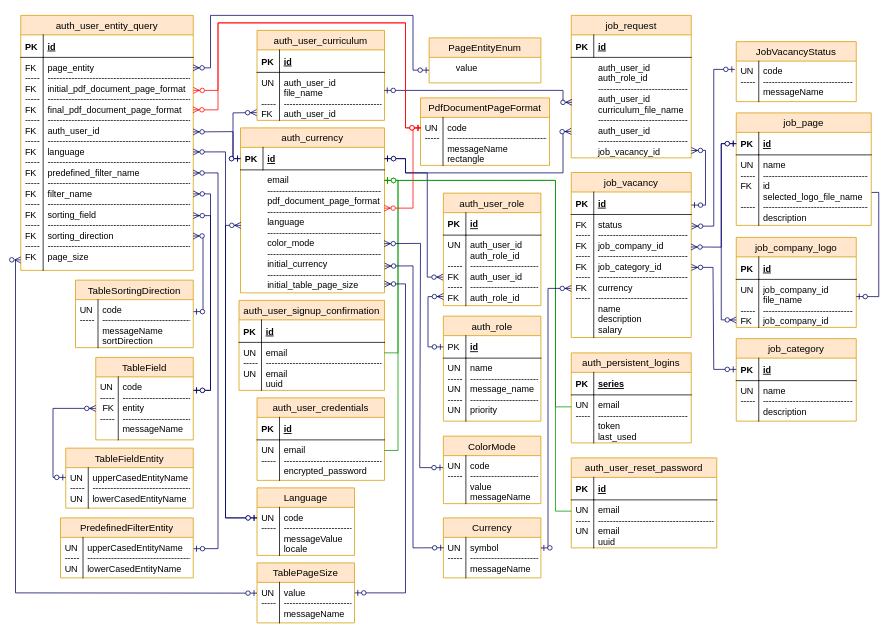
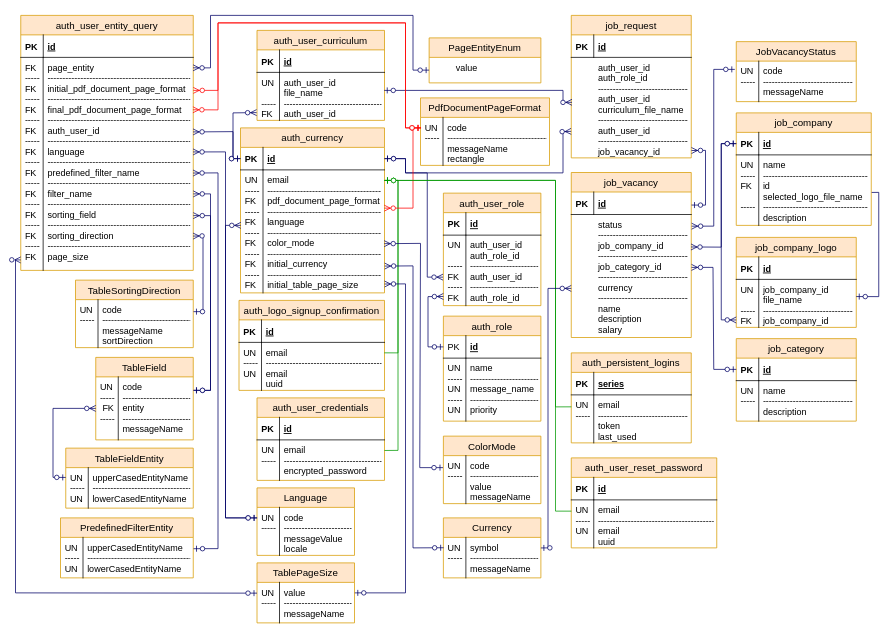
node "job_page": label "job_page" -> "job_company"
node "UN ----- FK ----- FK ----- FK ----- FK ----- FK": added
node "FK ----- FK ----- FK ----- FK -----": removed
node "auth_user_signup_confirmation": label "auth_user_signup_confirmation" -> "auth_logo_signup_confirmation"
